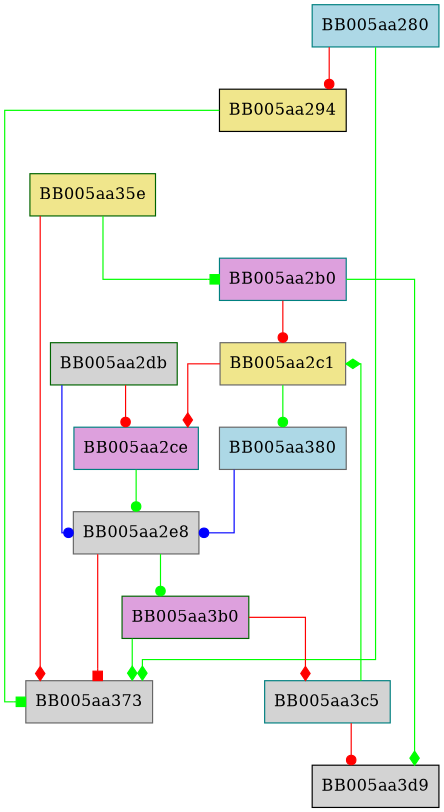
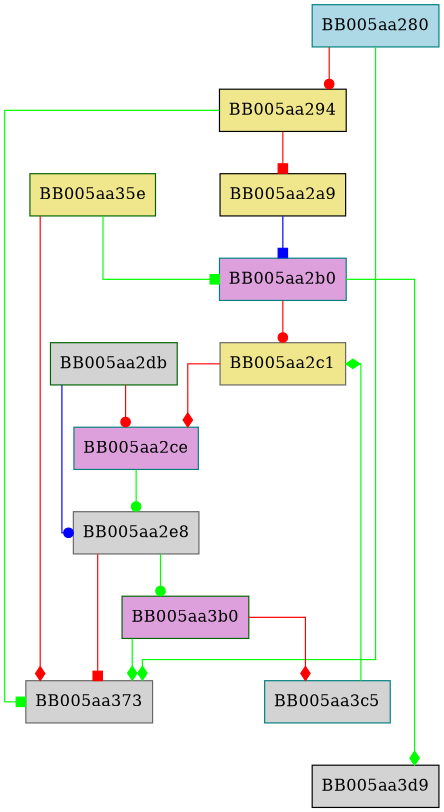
node "BB005aa2a9": added
node "BB005aa380": removed
edge "BB005aa3c5" -> "BB005aa3d9": removed
